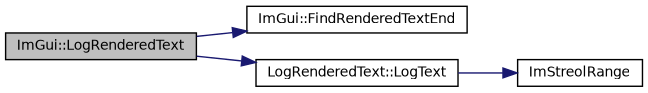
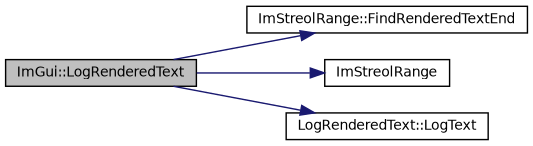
node "ImGui::FindRenderedTextEnd": label "ImGui::FindRenderedTextEnd" -> "ImStreolRange::FindRenderedTextEnd"
edge "LogRenderedText::LogText" -> "ImStreolRange": now "ImGui::LogRenderedText" -> "ImStreolRange"
